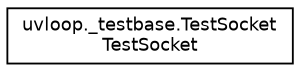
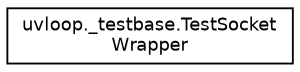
node "uvloop._testbase.TestSocket TestSocket": label "uvloop._testbase.TestSocket TestSocket" -> "uvloop._testbase.TestSocket Wrapper"
